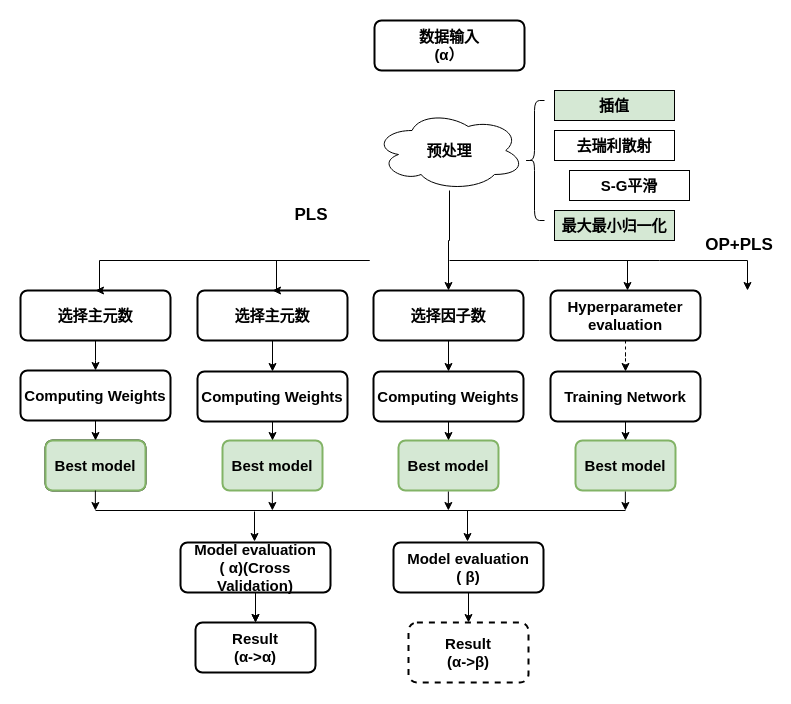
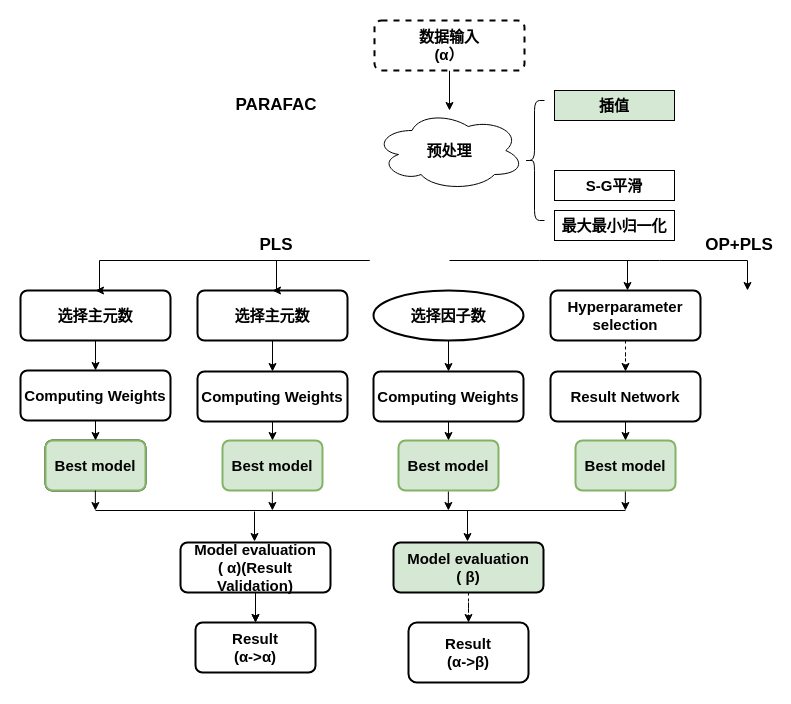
node "数据输入(α）": style solid -> dashed
edge "数据输入(α）" -> "预处理": added
node "PARAFAC": added
node "去瑞利散射": removed
node "S-G平滑": moved (630, 186) -> (615, 186)
node "PLS": moved (312, 216) -> (277, 246)
node "最大最小归一化": fillcolor #d5e8d4 -> #ffffff
edge "预处理" -> "选择因子数": removed
node "选择因子数": shape rounded rectangle -> ellipse
node "Hyperparameterevaluation": label "Hyperparameterevaluation" -> "Hyperparameterselection"
node "Training Network": label "Training Network" -> "Result Network"
node "Model evaluation( α)(Cross Validation)": label "Model evaluation( α)(Cross Validation)" -> "Model evaluation( α)(Result Validation)"
node "Model evaluation( β)": fillcolor #ffffff -> #d5e8d4
edge "Model evaluation( β)" -> "Result(α->β)": style solid -> dashed
node "Result(α->β)": style dashed -> solid
